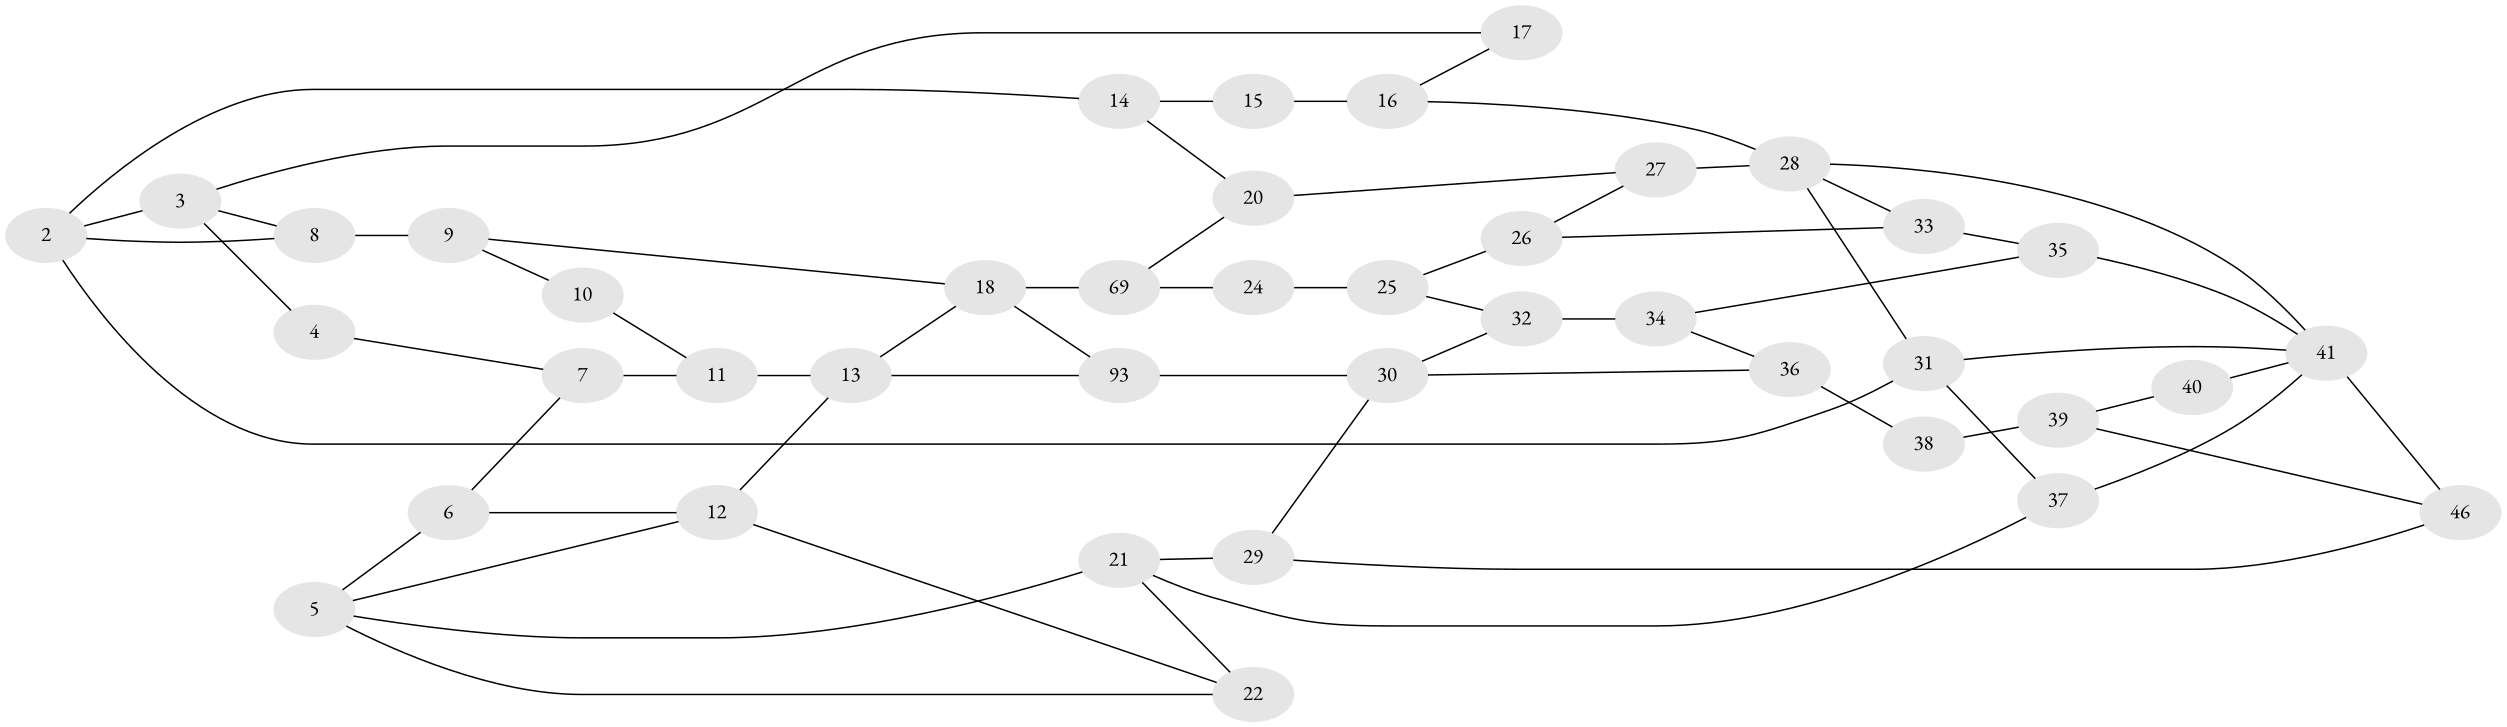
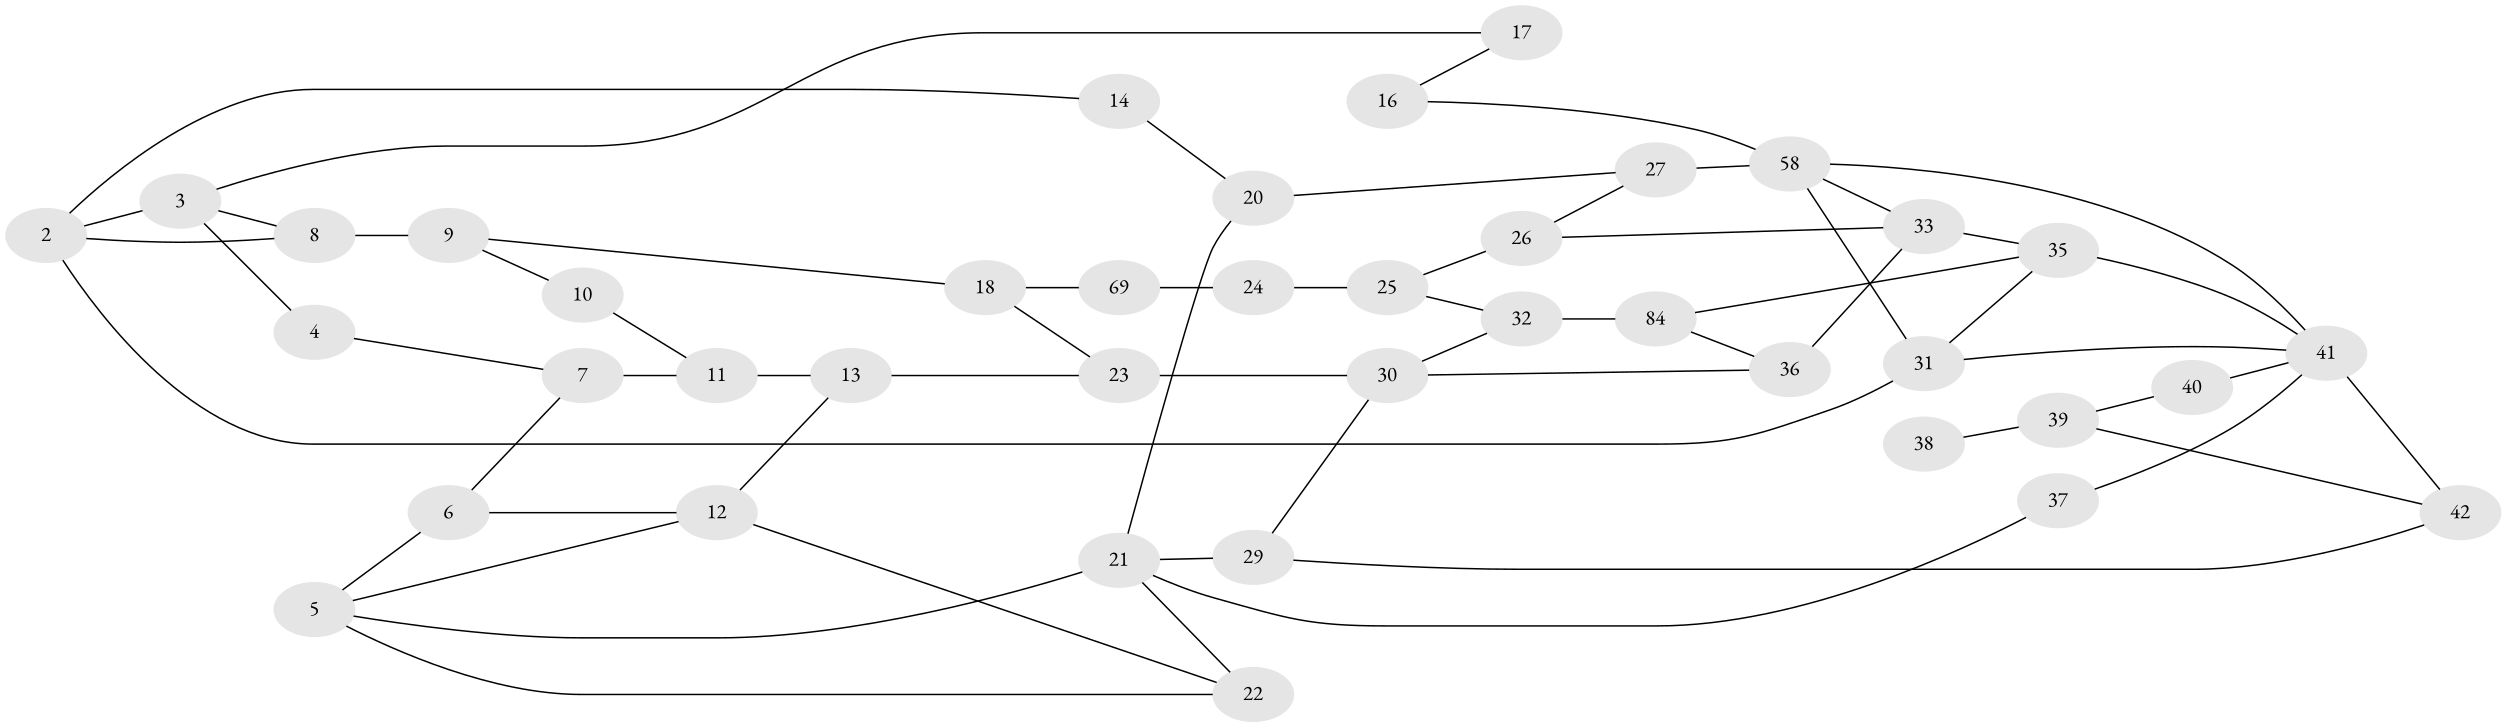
node "15": removed
node "28": label "28" -> "58"
edge "20" -- "69": now "20" -- "21"
node "34": label "34" -> "84"
edge "18" -- "13": removed
node "93": label "93" -> "23"
edge "36" -- "38": now "36" -- "33"
edge "31" -- "37": now "31" -- "35"
node "46": label "46" -> "42"
